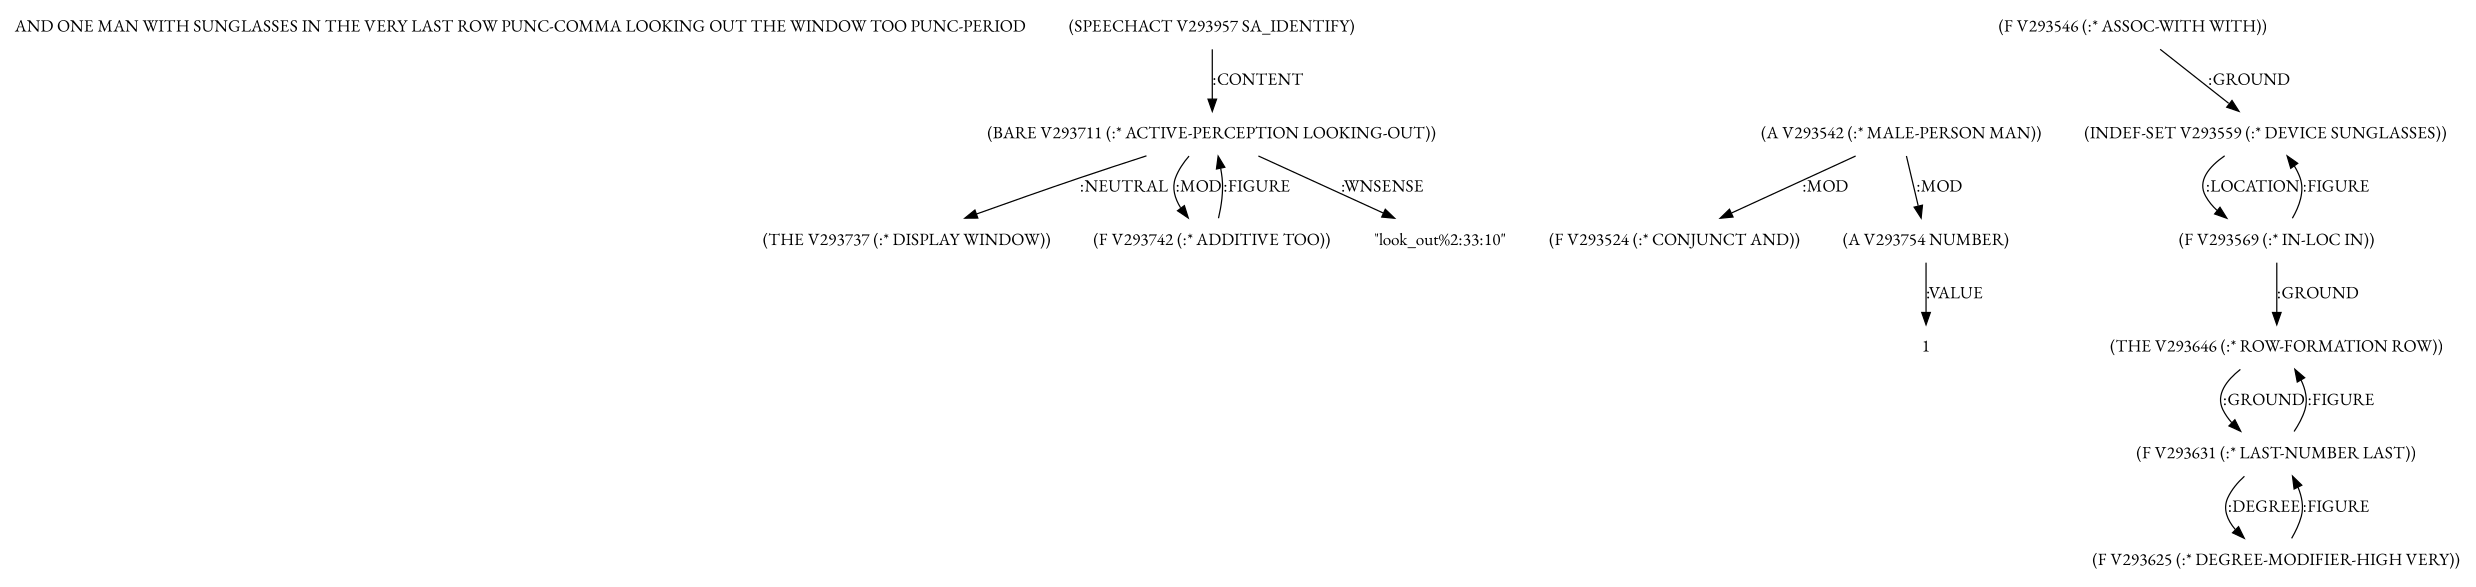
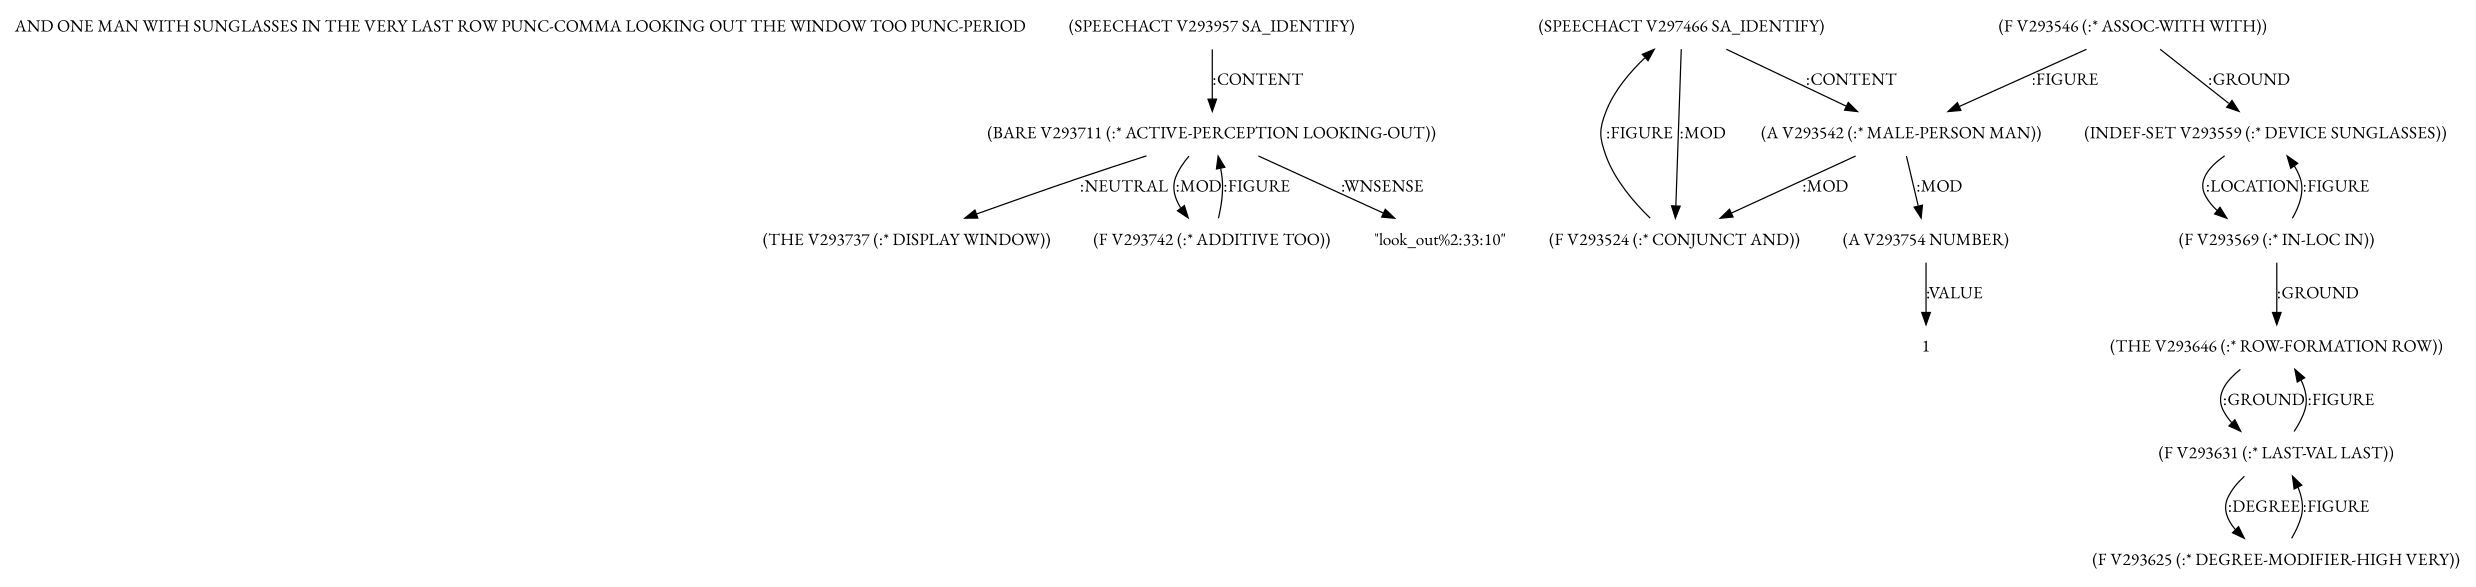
node "(SPEECHACT V297466 SA_IDENTIFY)": added
edge "(F V293546 (:* ASSOC-WITH WITH))" -> "(A V293542 (:* MALE-PERSON MAN))": added, label ":FIGURE"
node "(F V293631 (:* LAST-NUMBER LAST))": label "(F V293631 (:* LAST-NUMBER LAST))" -> "(F V293631 (:* LAST-VAL LAST))"
